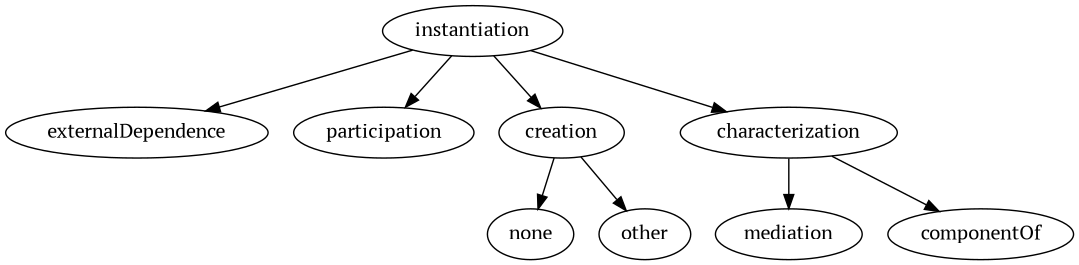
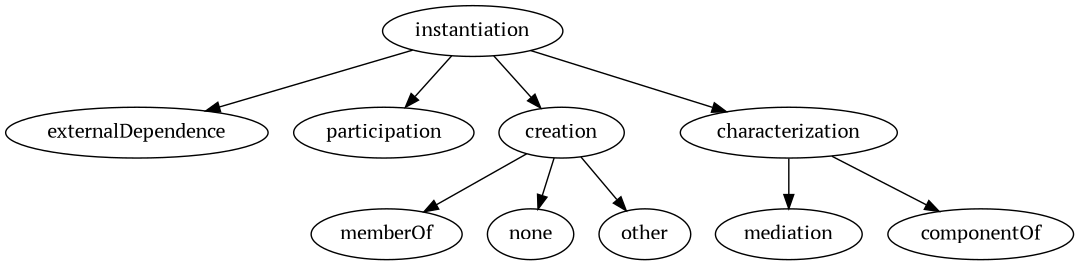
node "memberOf": added
